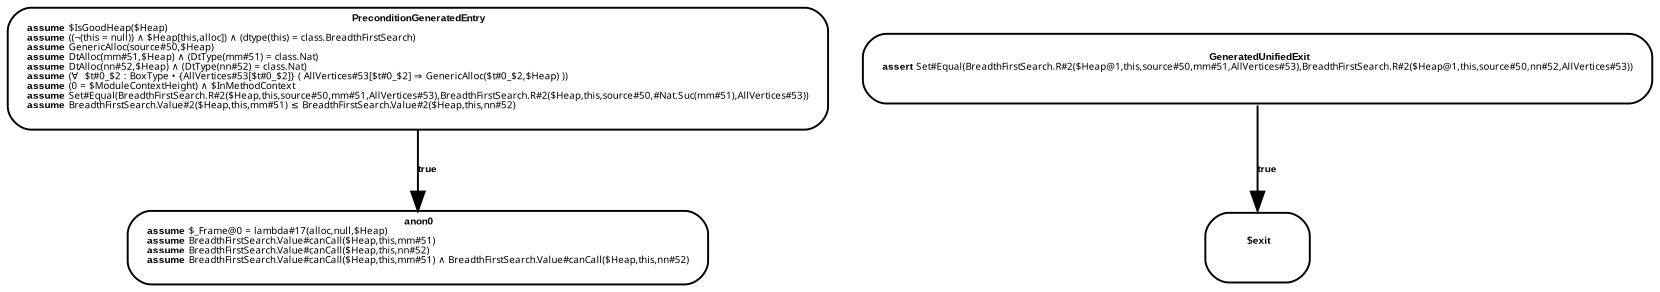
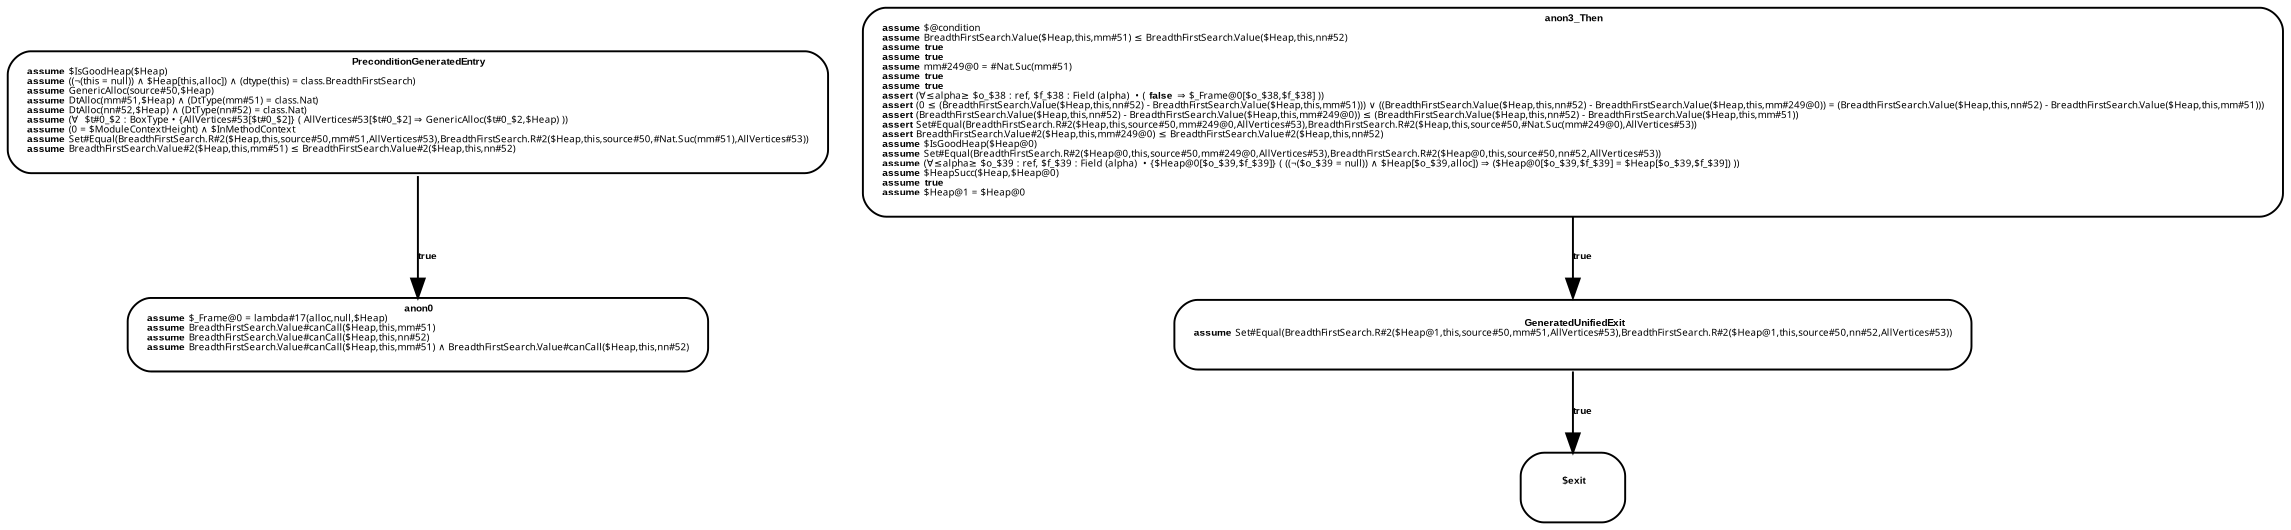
node "GeneratedUnifiedExit": text "assert" -> "assume"
node "anon3_Then": added
